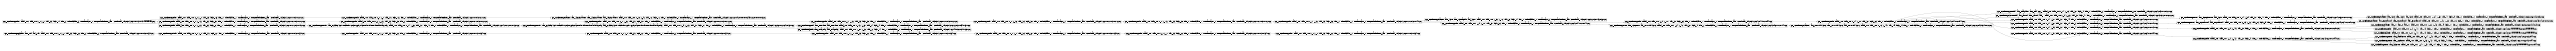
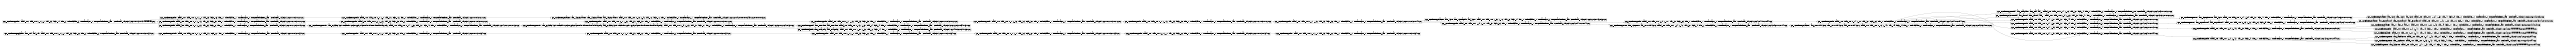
node "type = XCUIElementTypeTextField": text "pngs =" -> "label ="
